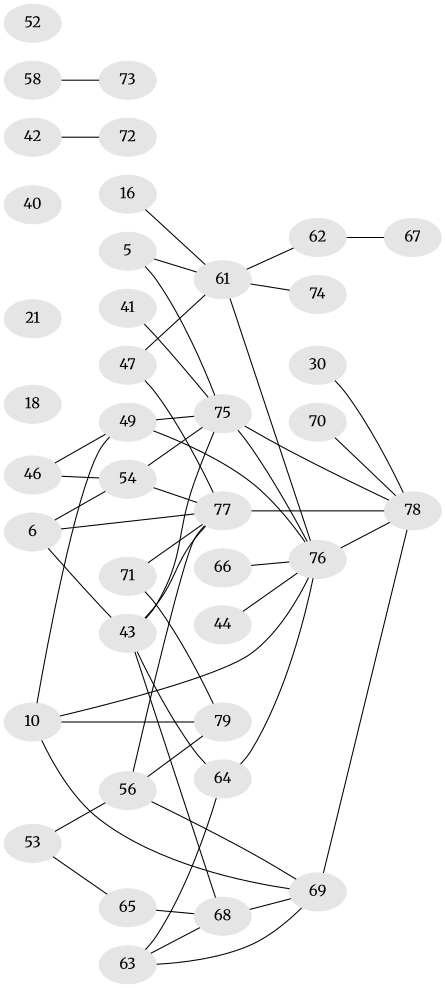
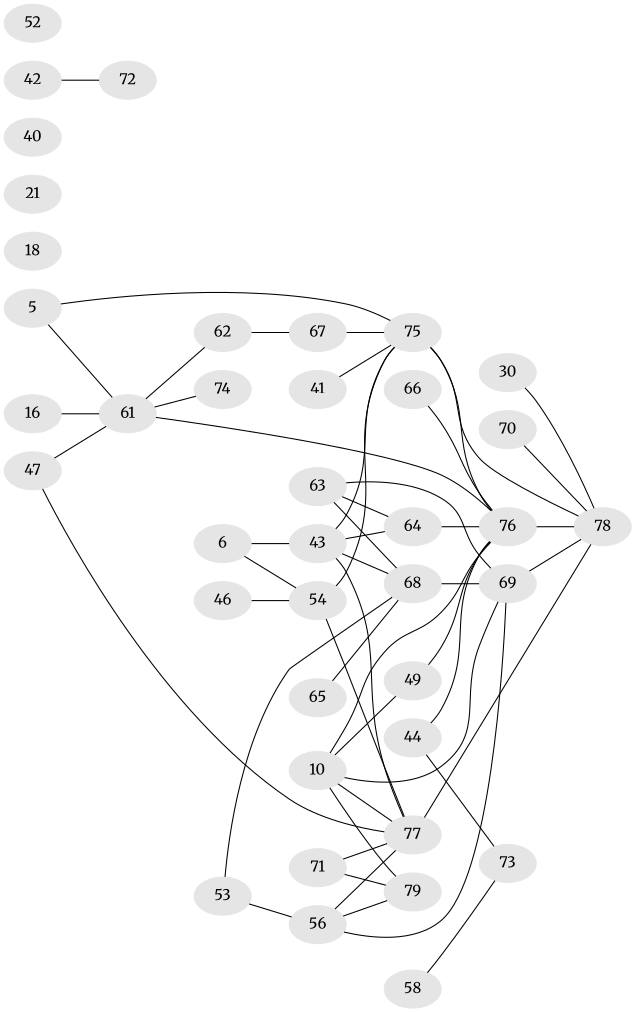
edge "75" -- "49": now "75" -- "67"
edge "49" -- "46": removed
edge "77" -- "6": now "77" -- "10"
edge "44" -- "73": added
edge "53" -- "65": now "53" -- "68"
